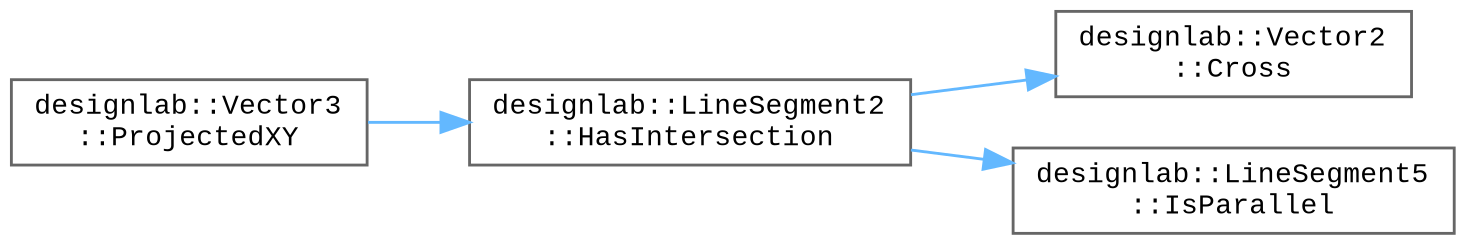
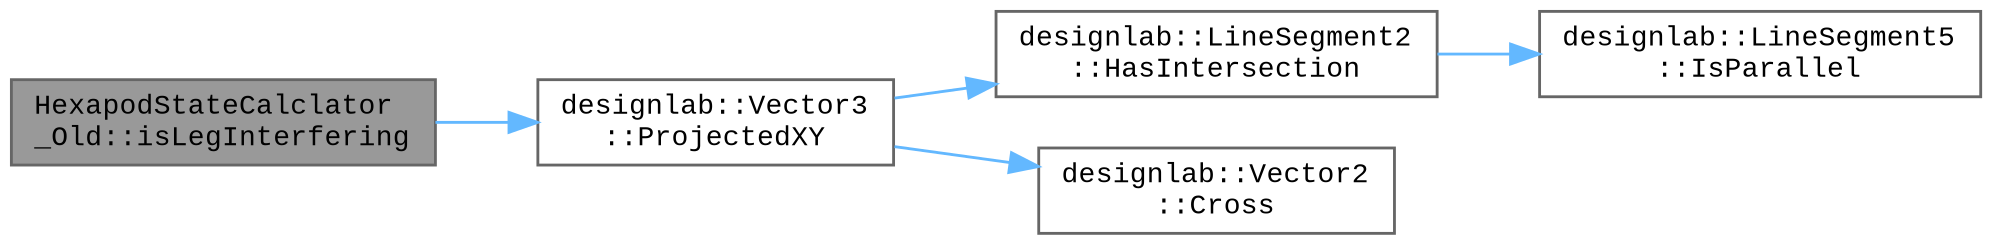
edge "designlab::LineSegment2 ::HasIntersection" -> "designlab::Vector2 ::Cross": now "designlab::Vector3 ::ProjectedXY" -> "designlab::Vector2 ::Cross"
node "HexapodStateCalclator _Old::isLegInterfering": added
